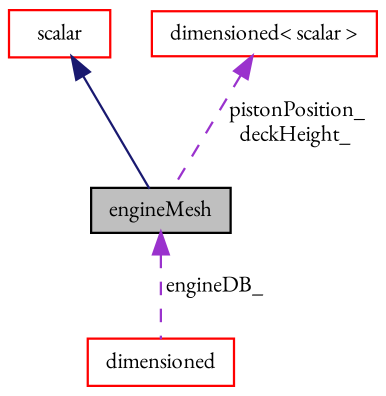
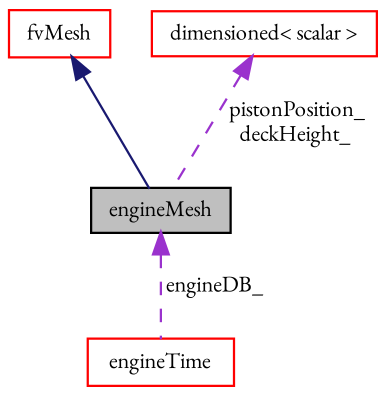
node "scalar": label "scalar" -> "fvMesh"
node "dimensioned": label "dimensioned" -> "engineTime"
